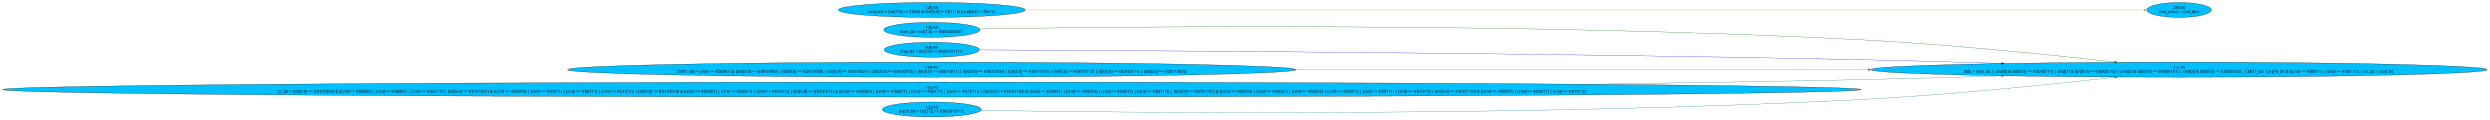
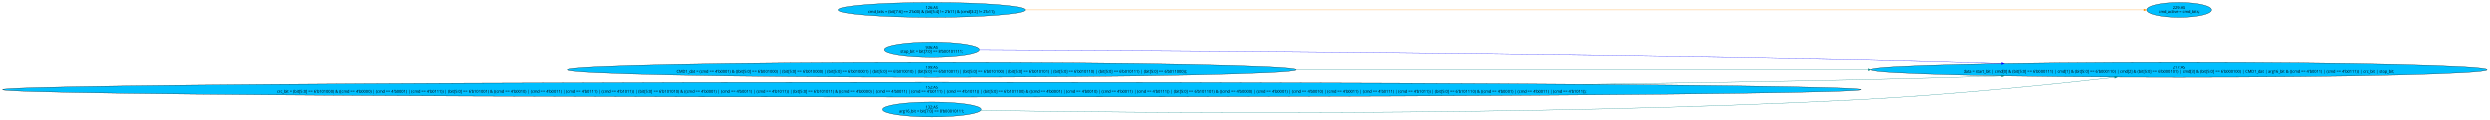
node "130:AS start_bit = bit[7:0] == 8'b00000001;": removed
